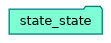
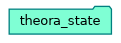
node "state_state": label "state_state" -> "theora_state"
